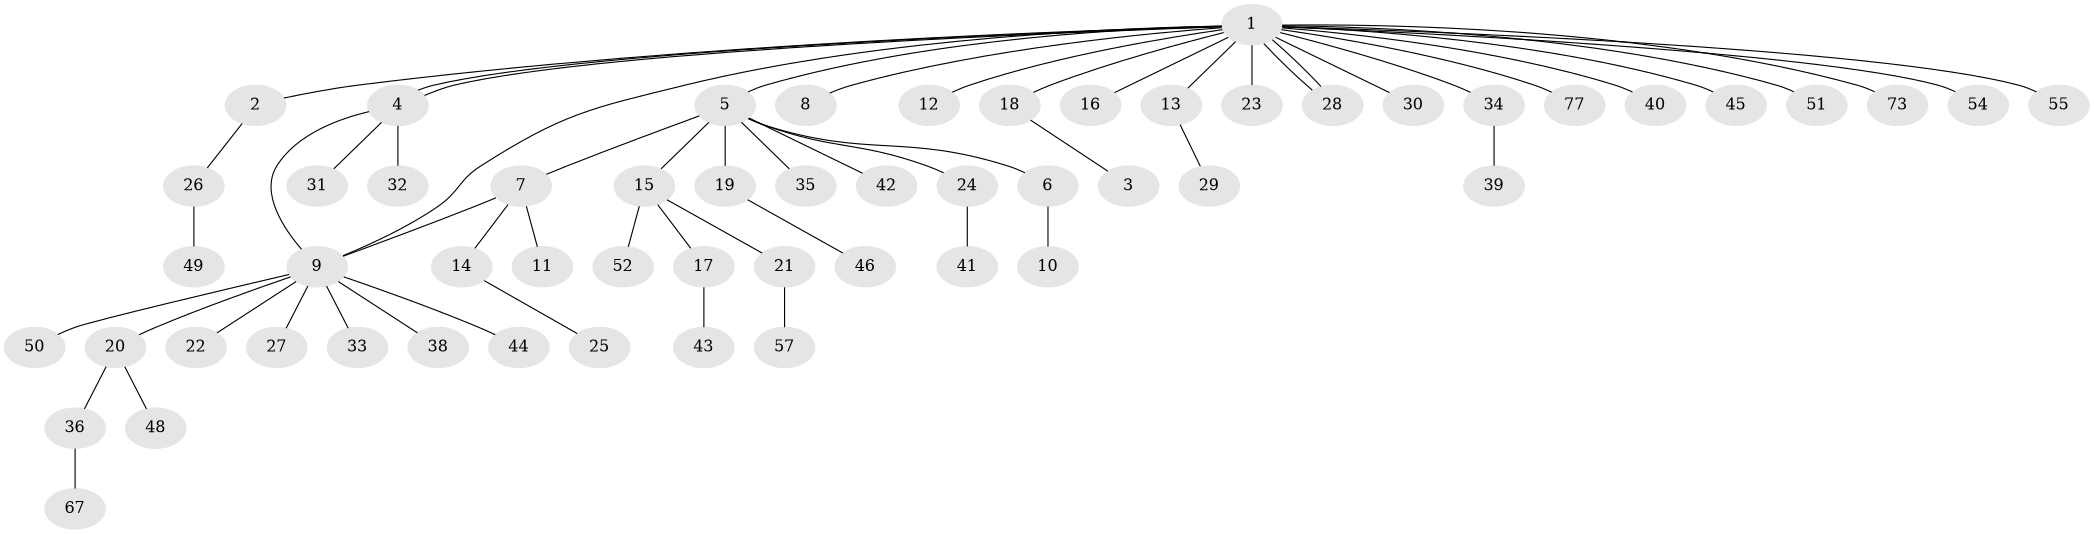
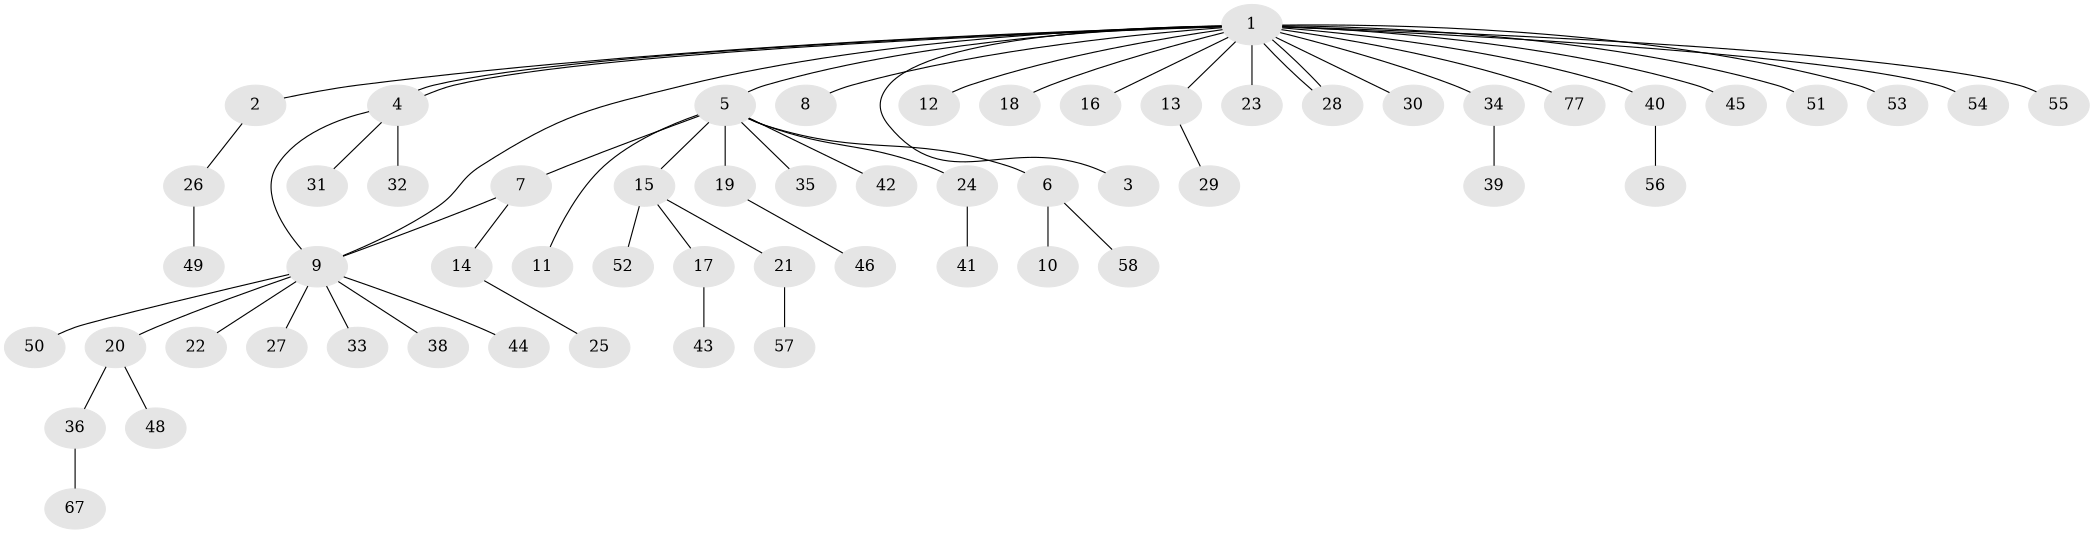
node "73": label "73" -> "53"
edge "18" -- "3": now "1" -- "3"
node "56": added
edge "7" -- "11": now "5" -- "11"
node "58": added
